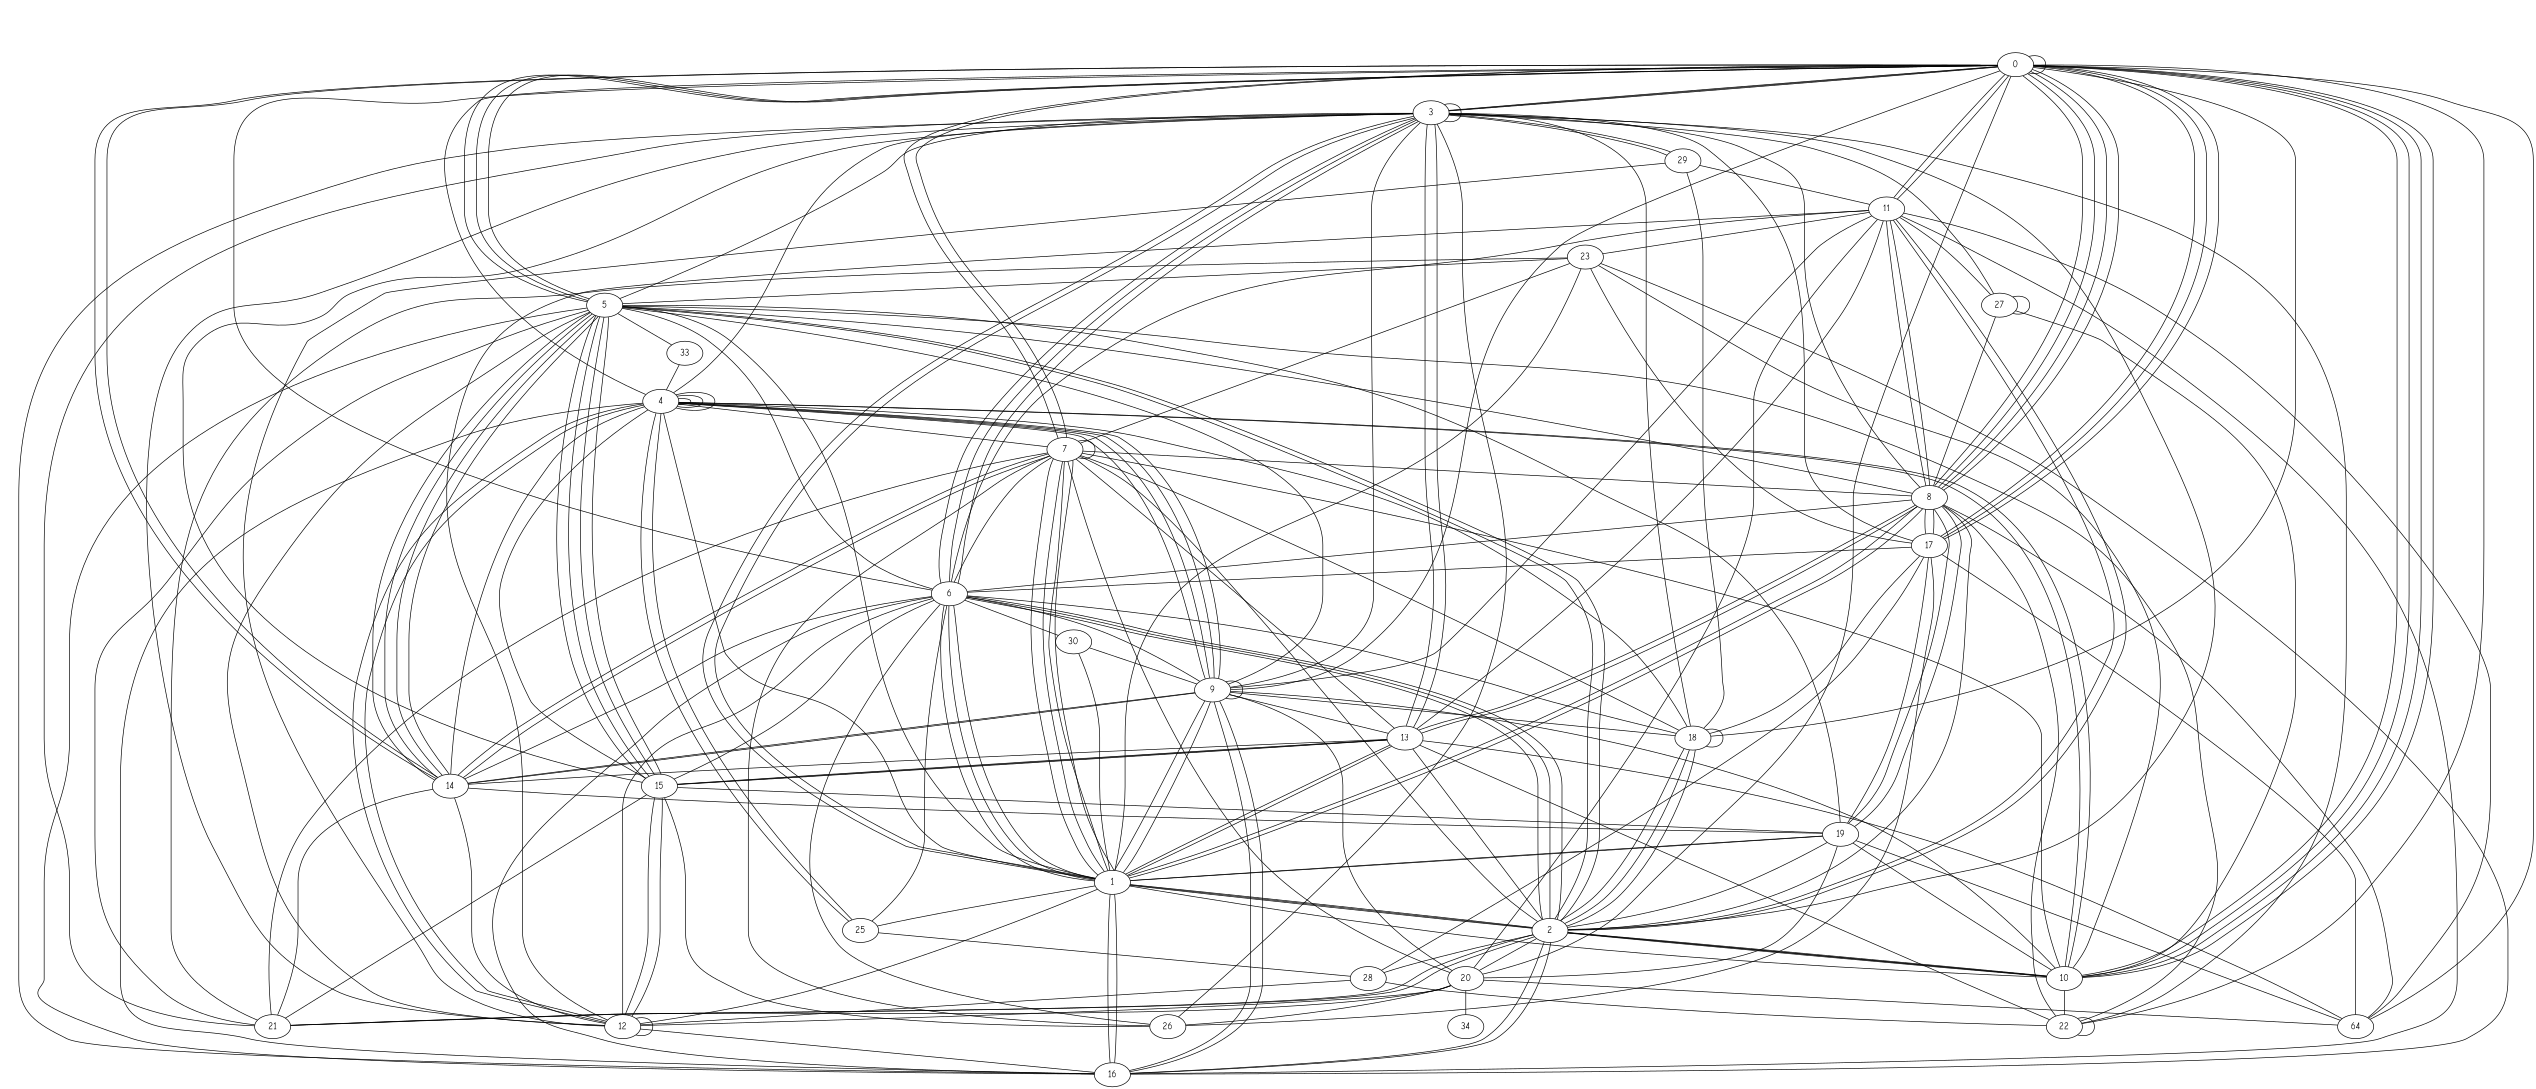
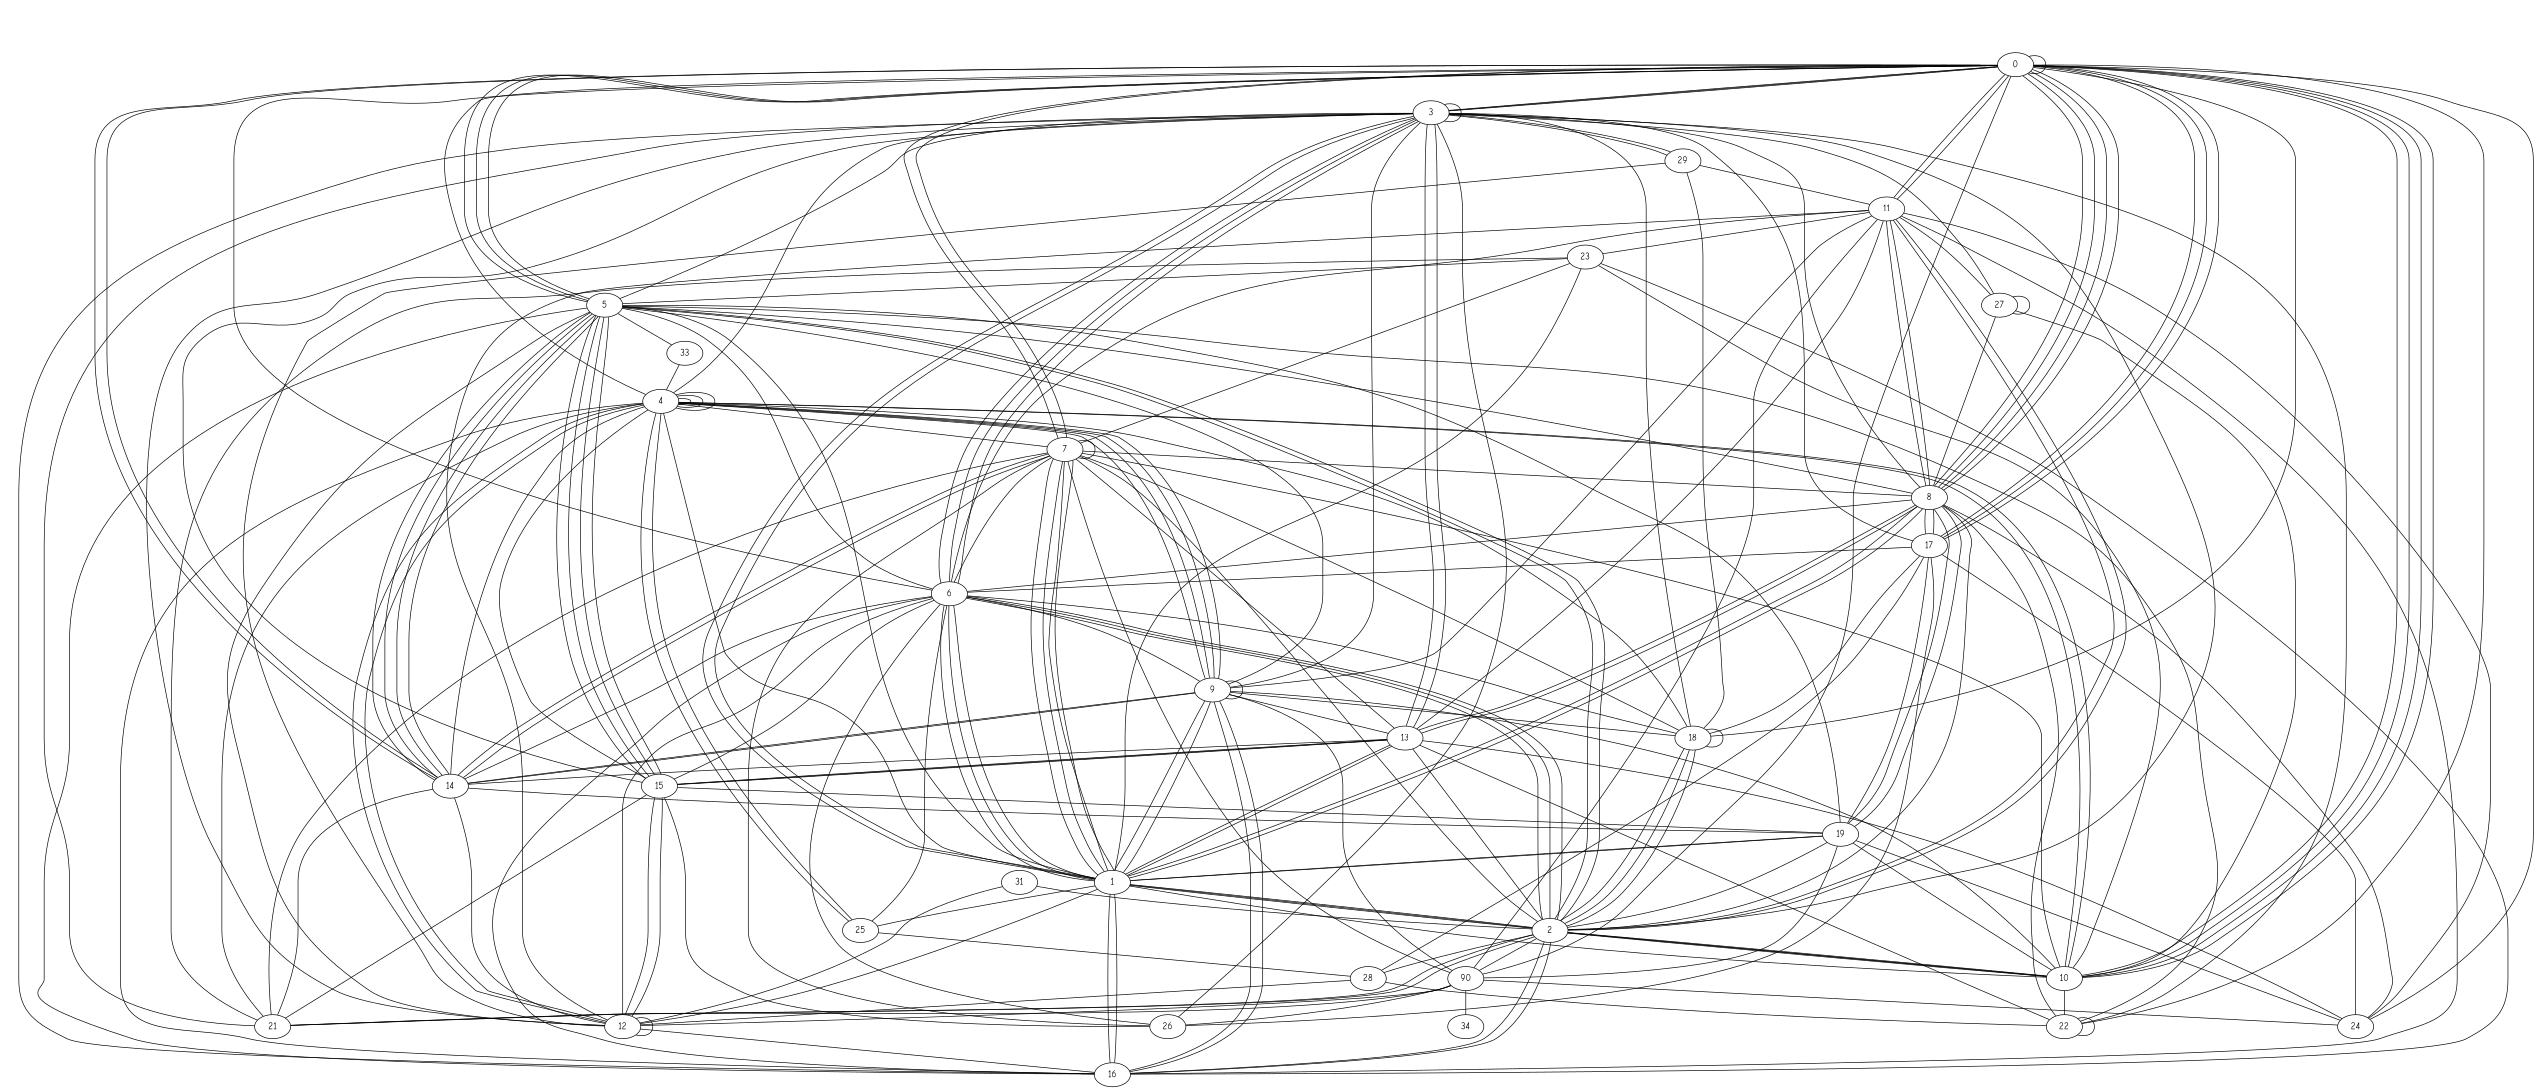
edge "0" -- "9": removed
edge "23" -- "17": removed
edge "5" -- "21": now "4" -- "21"
node "30": removed
node "31": added
node "20": label "20" -> "90"
node "64": label "64" -> "24"
